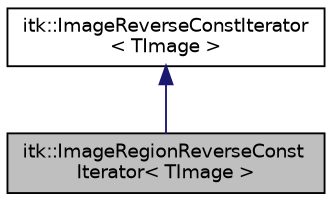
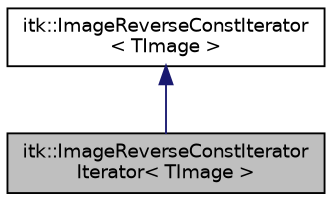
node "itk::ImageRegionReverseConst Iterator< TImage >": label "itk::ImageRegionReverseConst Iterator< TImage >" -> "itk::ImageReverseConstIterator Iterator< TImage >"
